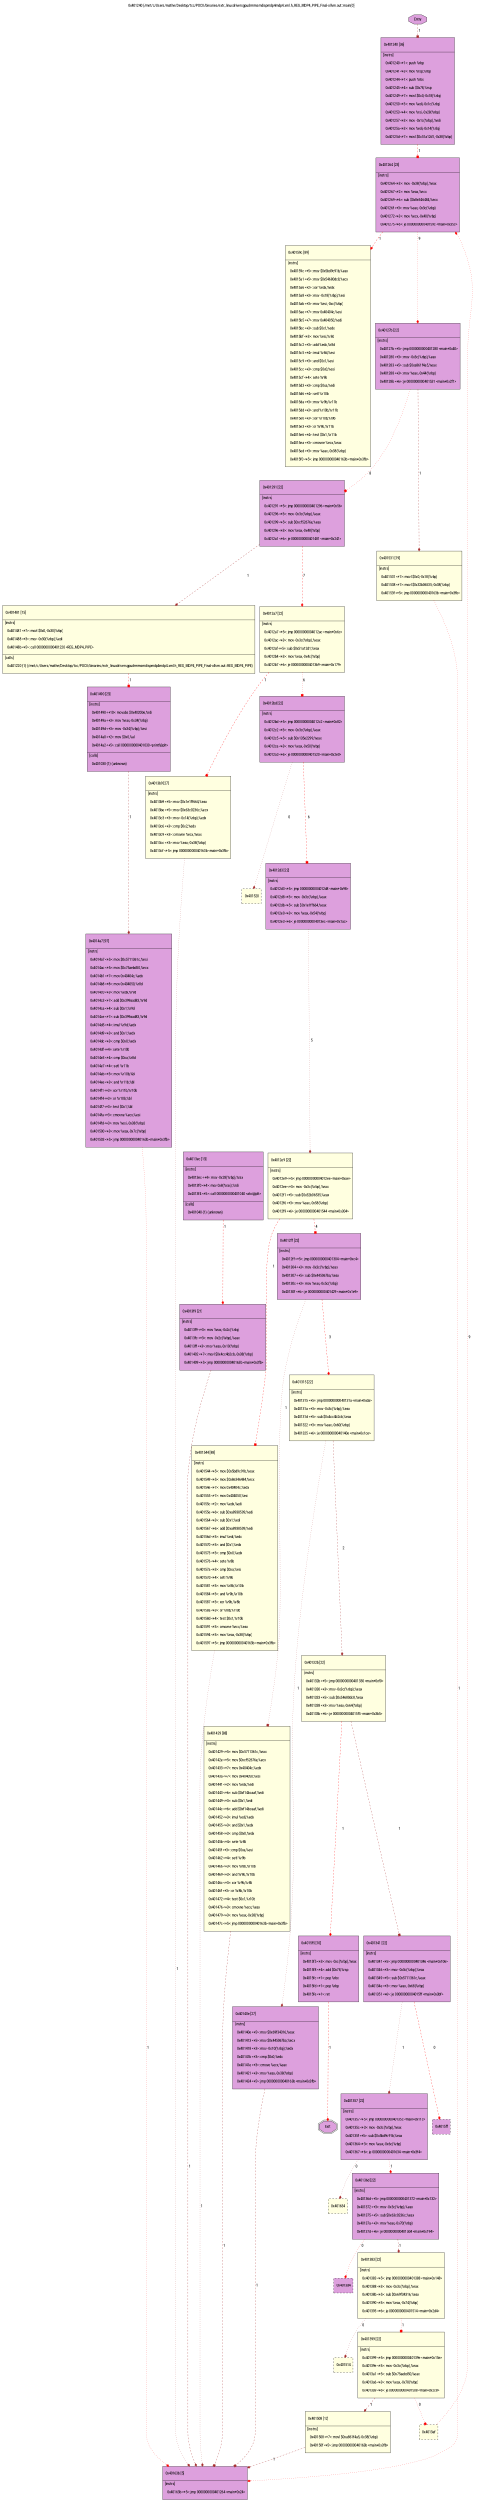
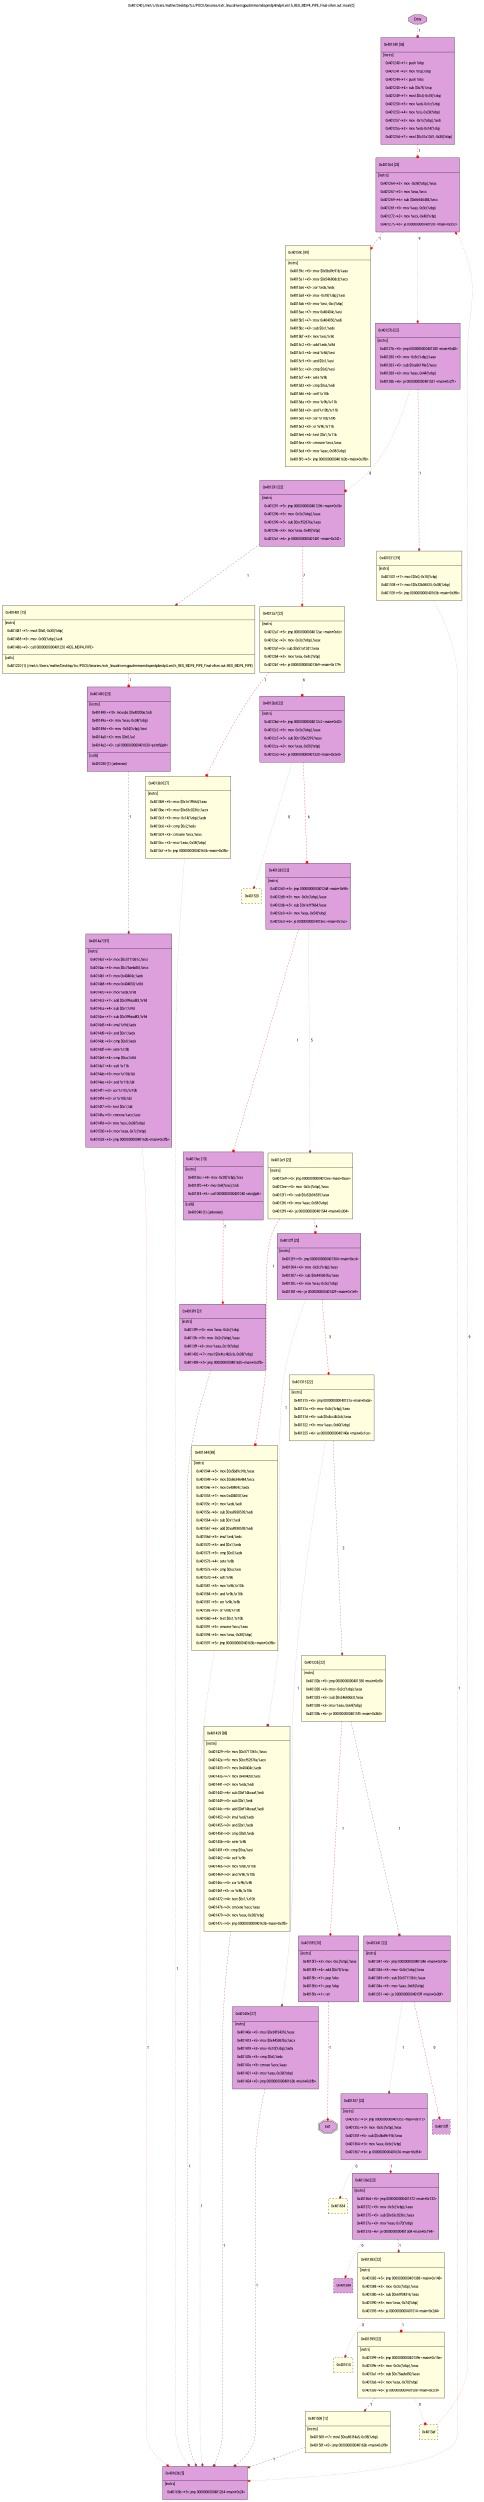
edge "0x4012d3 [22]" -> "0x4013ec [13]": added, label "1"
